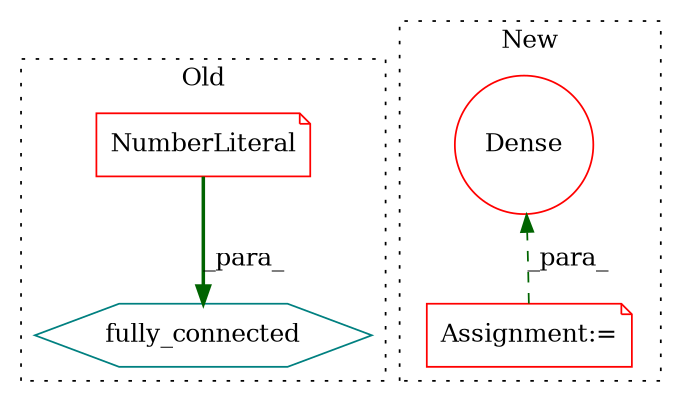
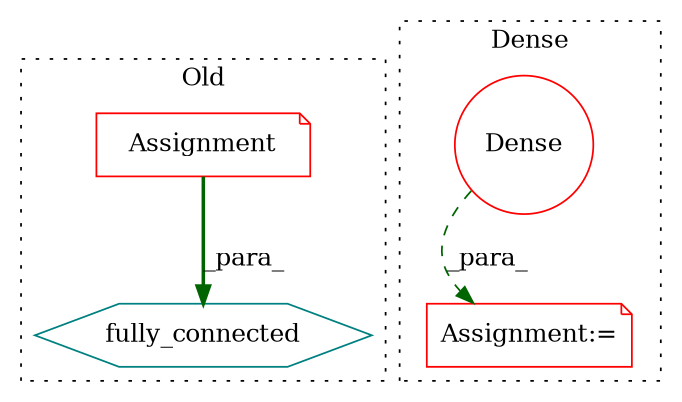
cluster "New": label "New" -> "Dense"
node "NumberLiteral": label "NumberLiteral" -> "Assignment"
edge "Assignment:=" -> "Dense": reversed
